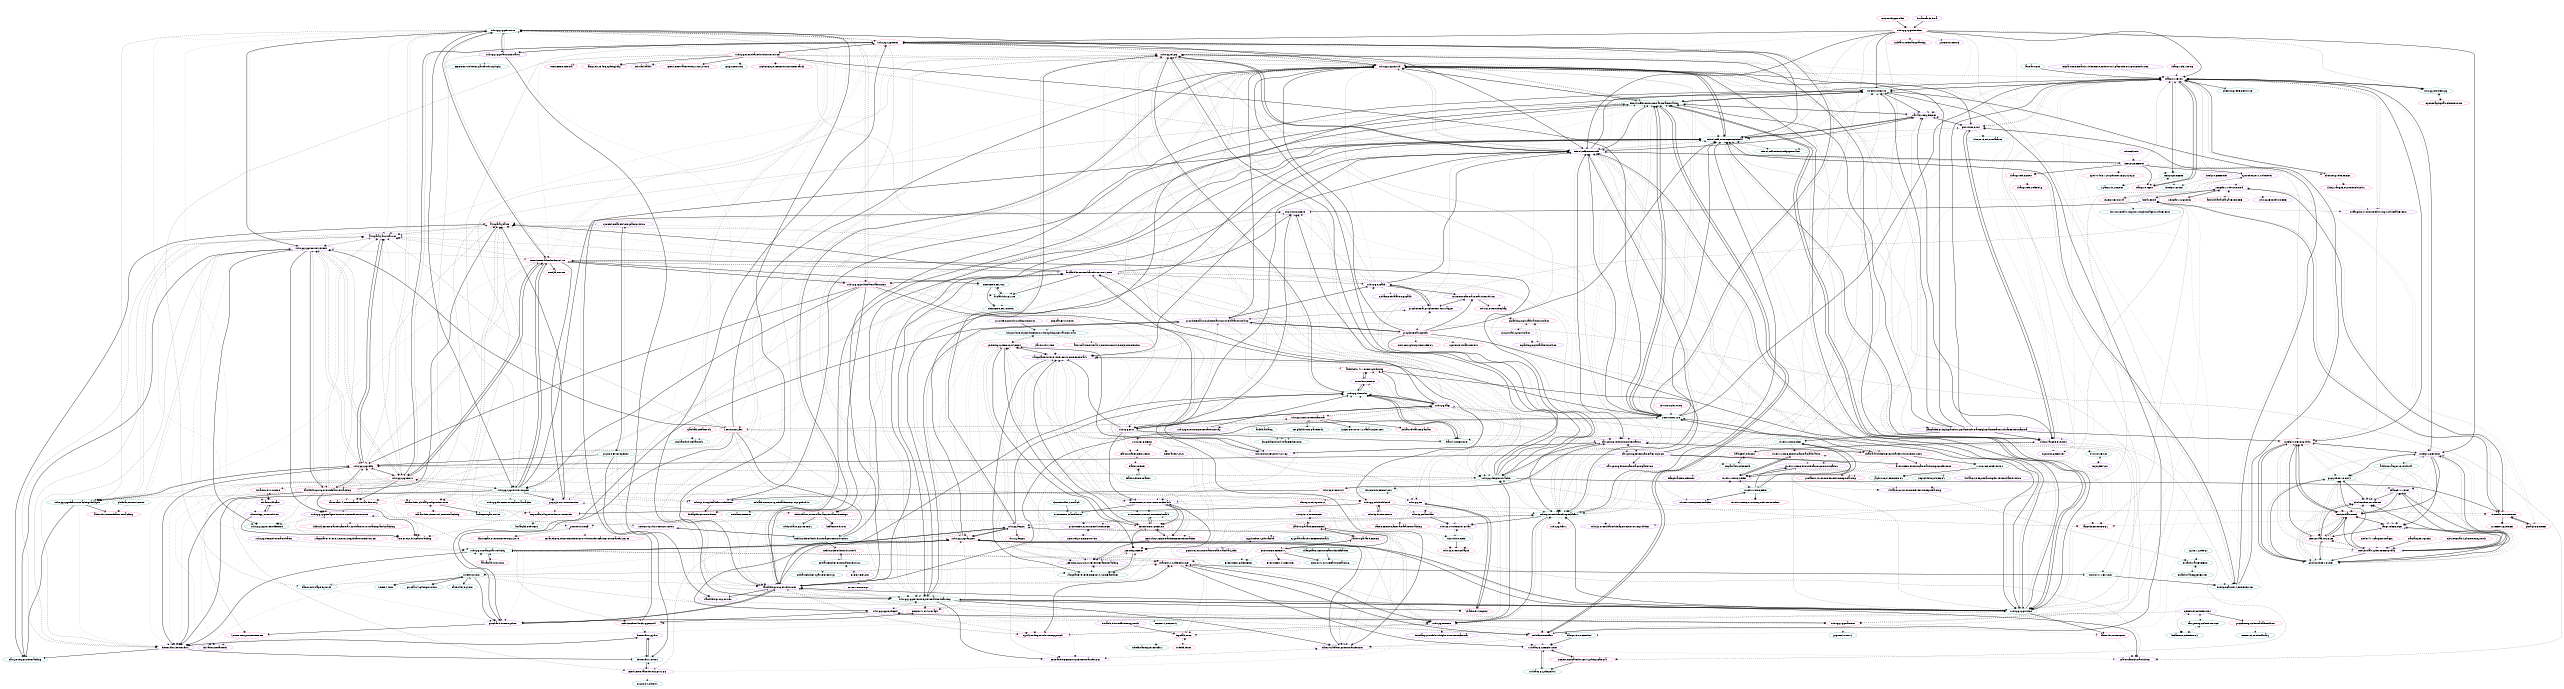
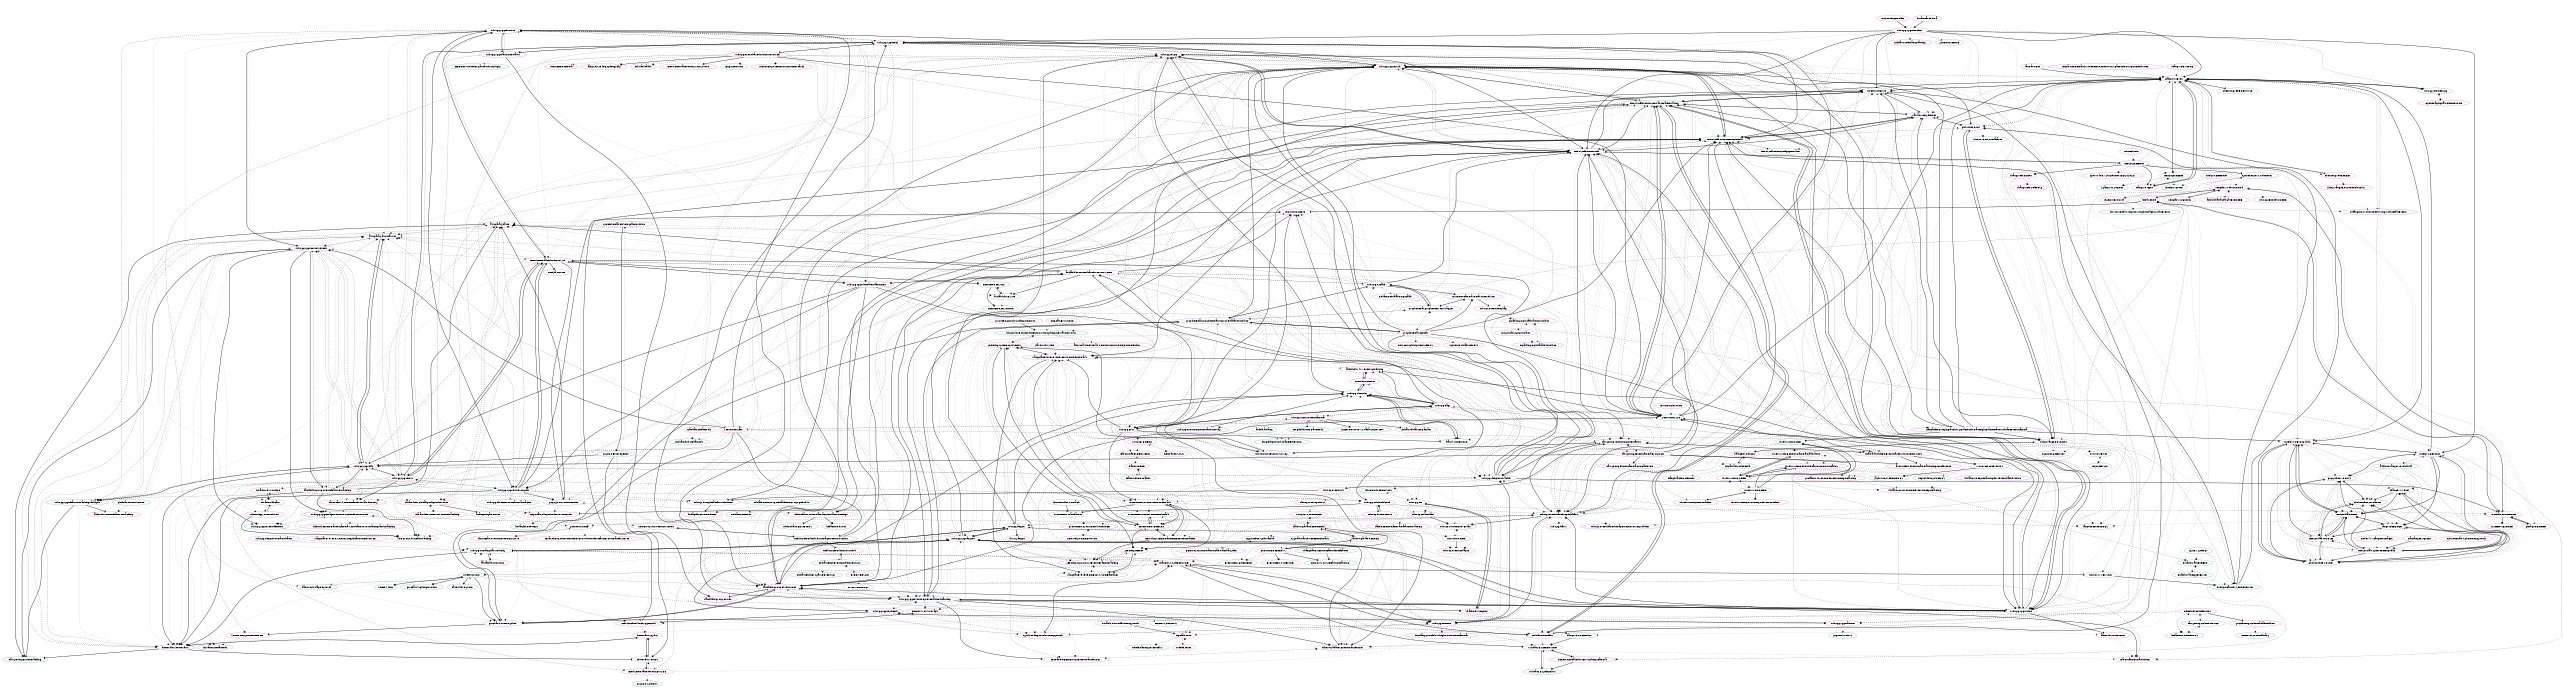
edge "inivation/libcaer" -> "robotology/event-driven": style bold -> dashed
